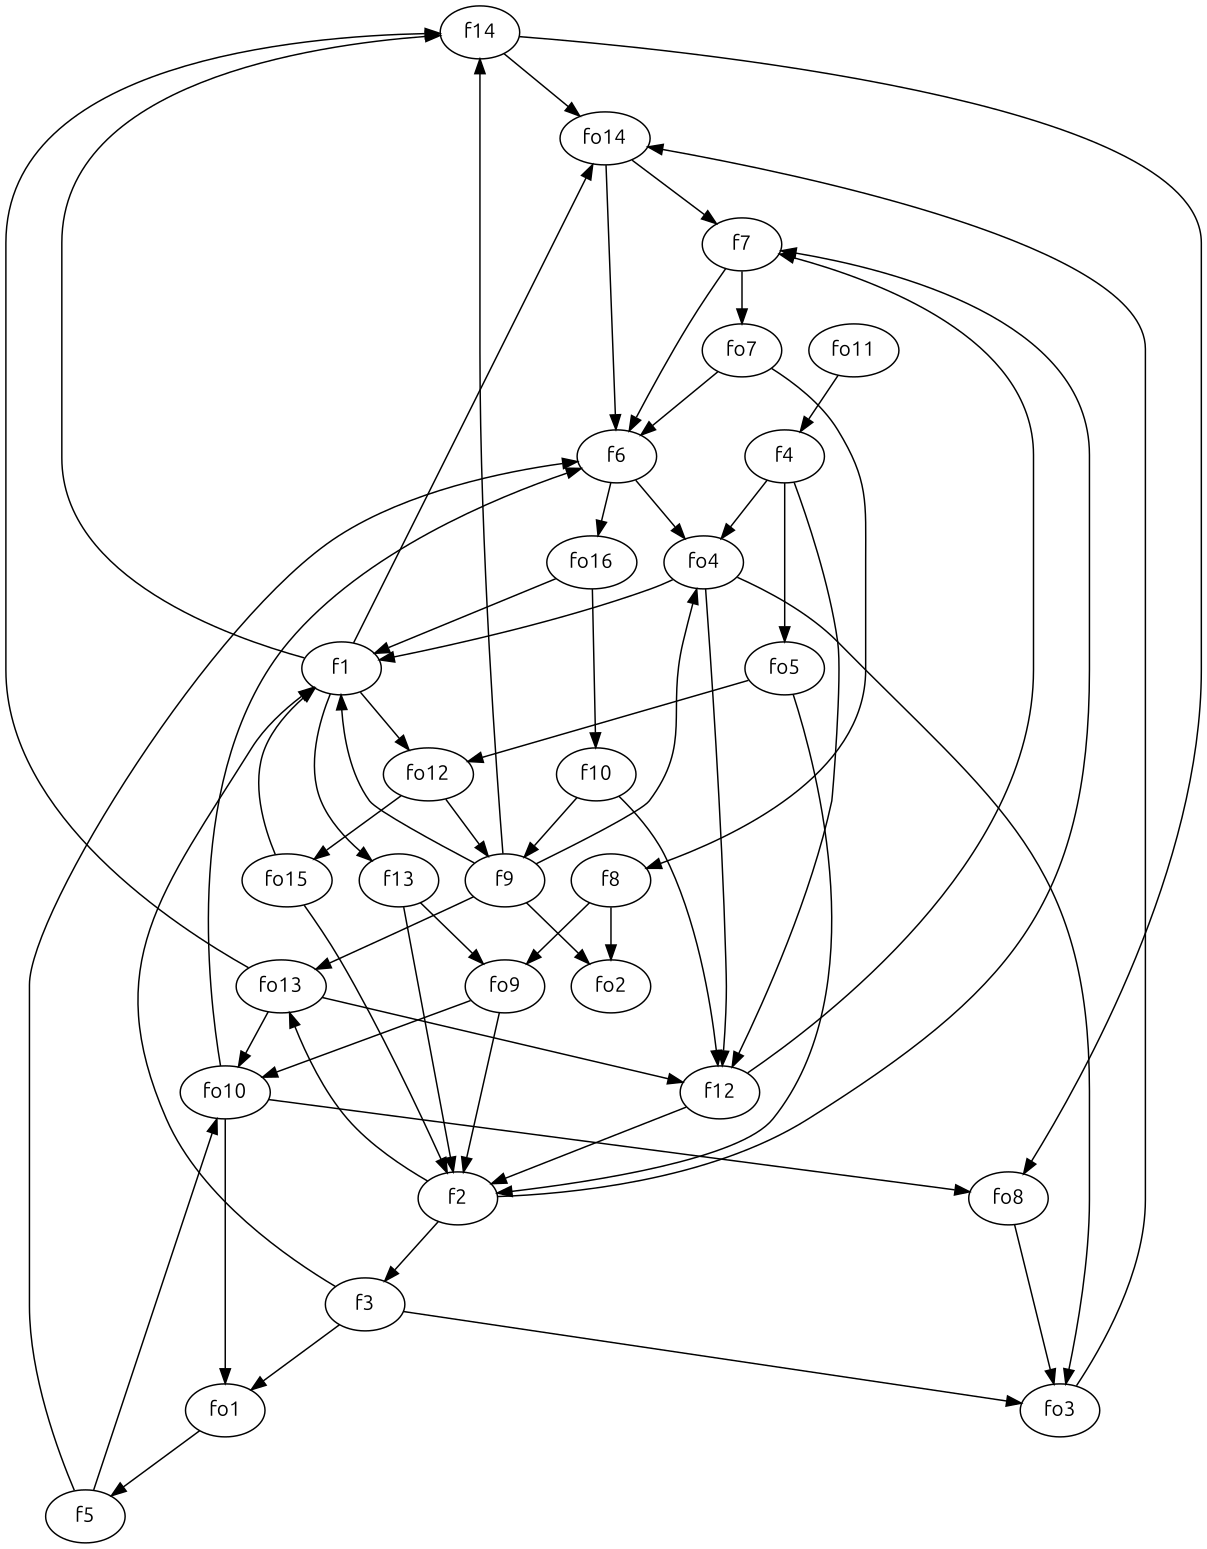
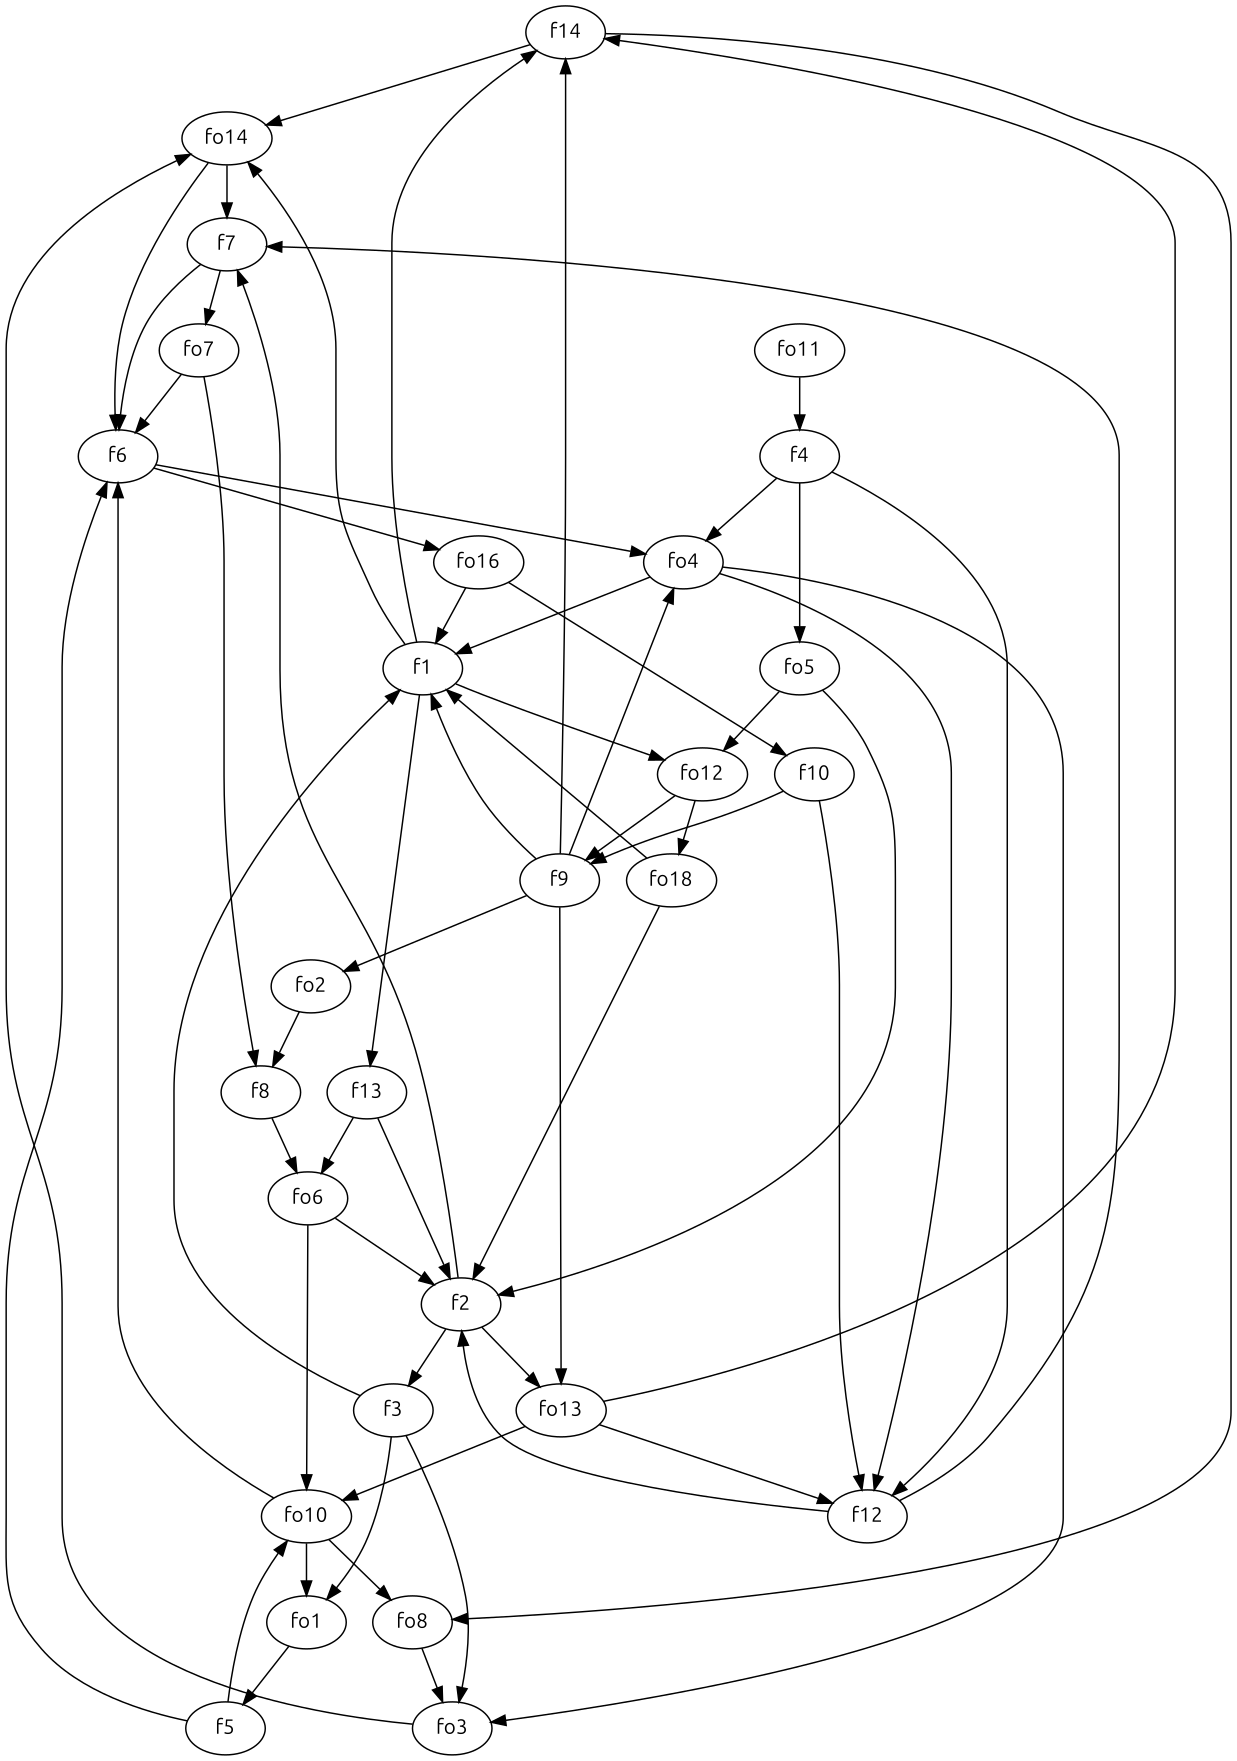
node "fo15": label "fo15" -> "fo18"
edge "f8" -> "fo2": reversed
node "fo9": label "fo9" -> "fo6"
